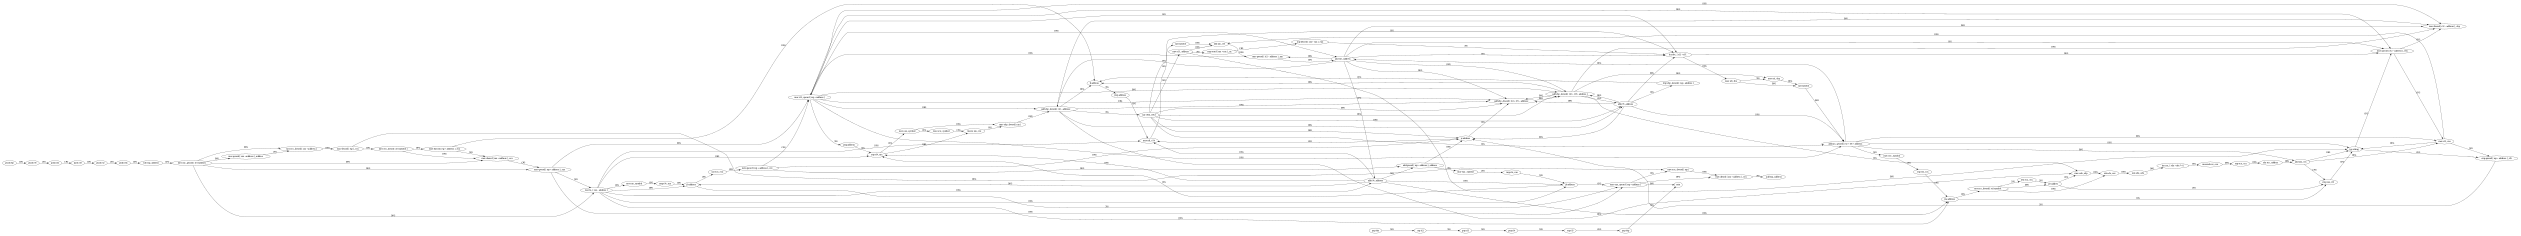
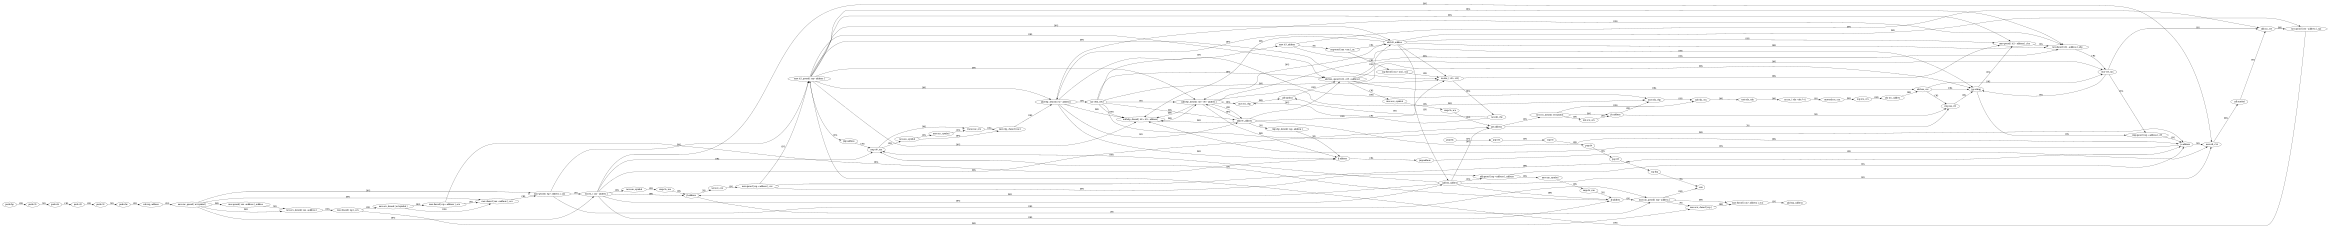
edge "mov qword [ r12 - address ] , rax" -> "add r12 , address": now "nop word [ rax + rax ] , ax" -> "add r12 , address"
edge "mov qword [ r12 - address ] , rbx" -> "mov r13 , rax": now "mov dword [ r12 - address ] , ebp" -> "mov r13 , rax"
